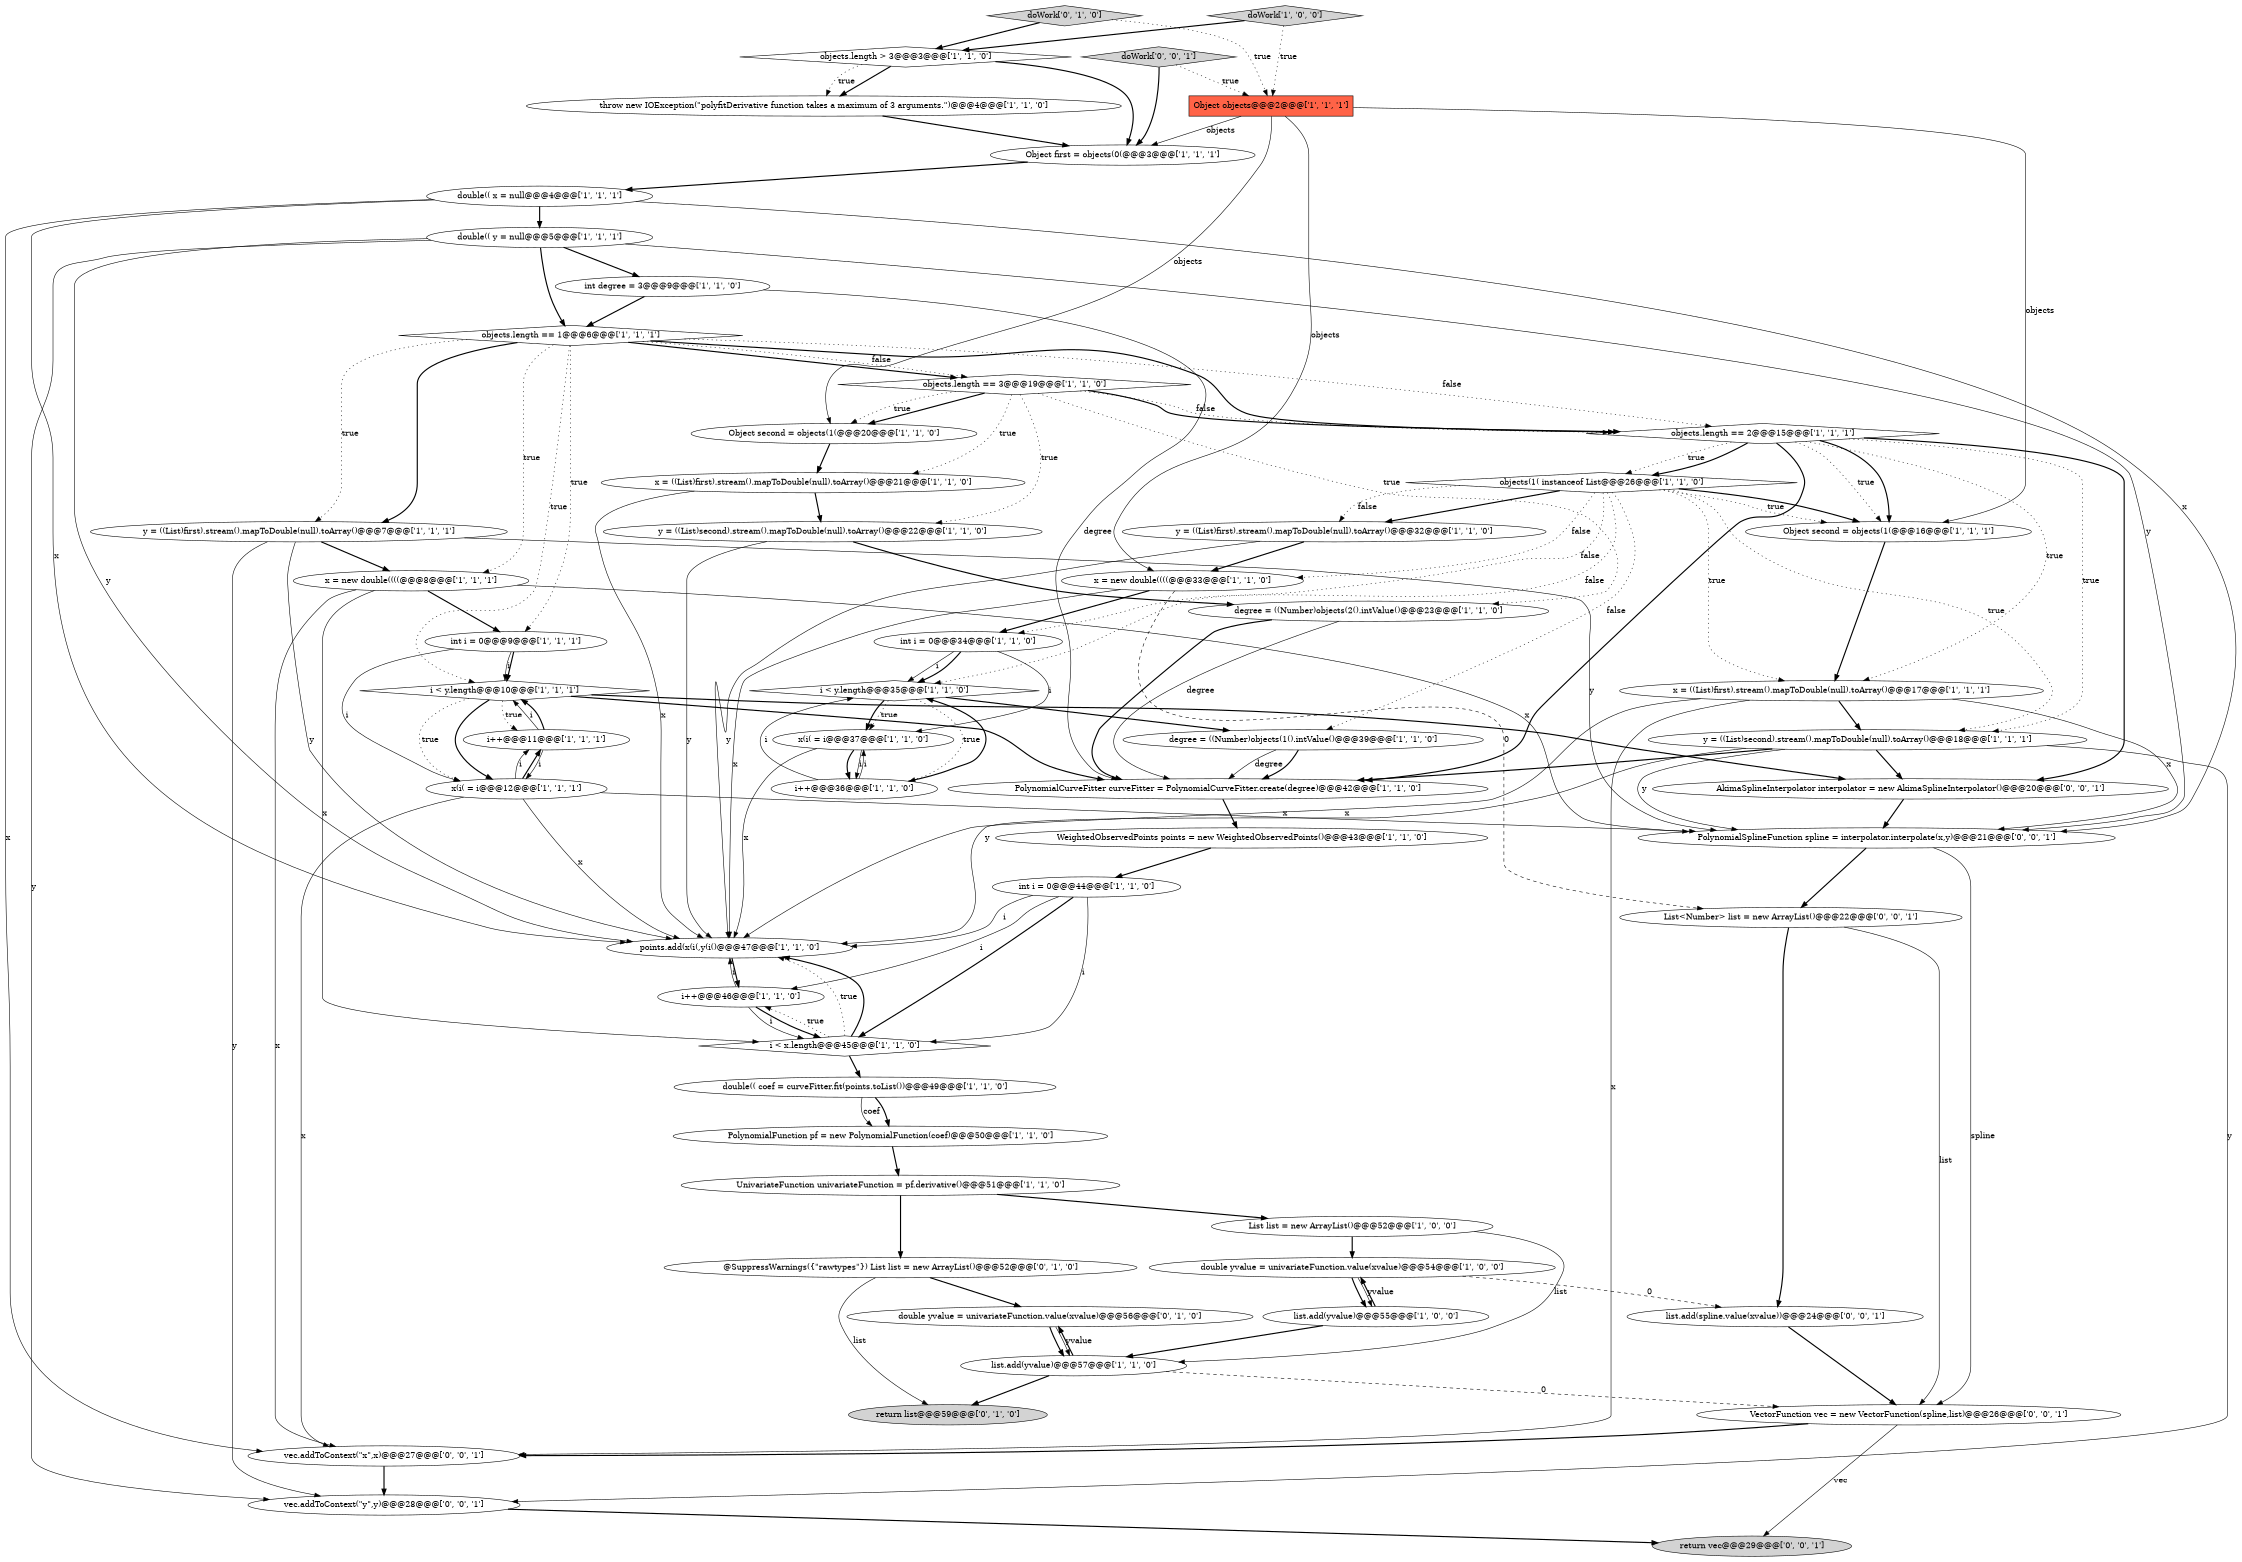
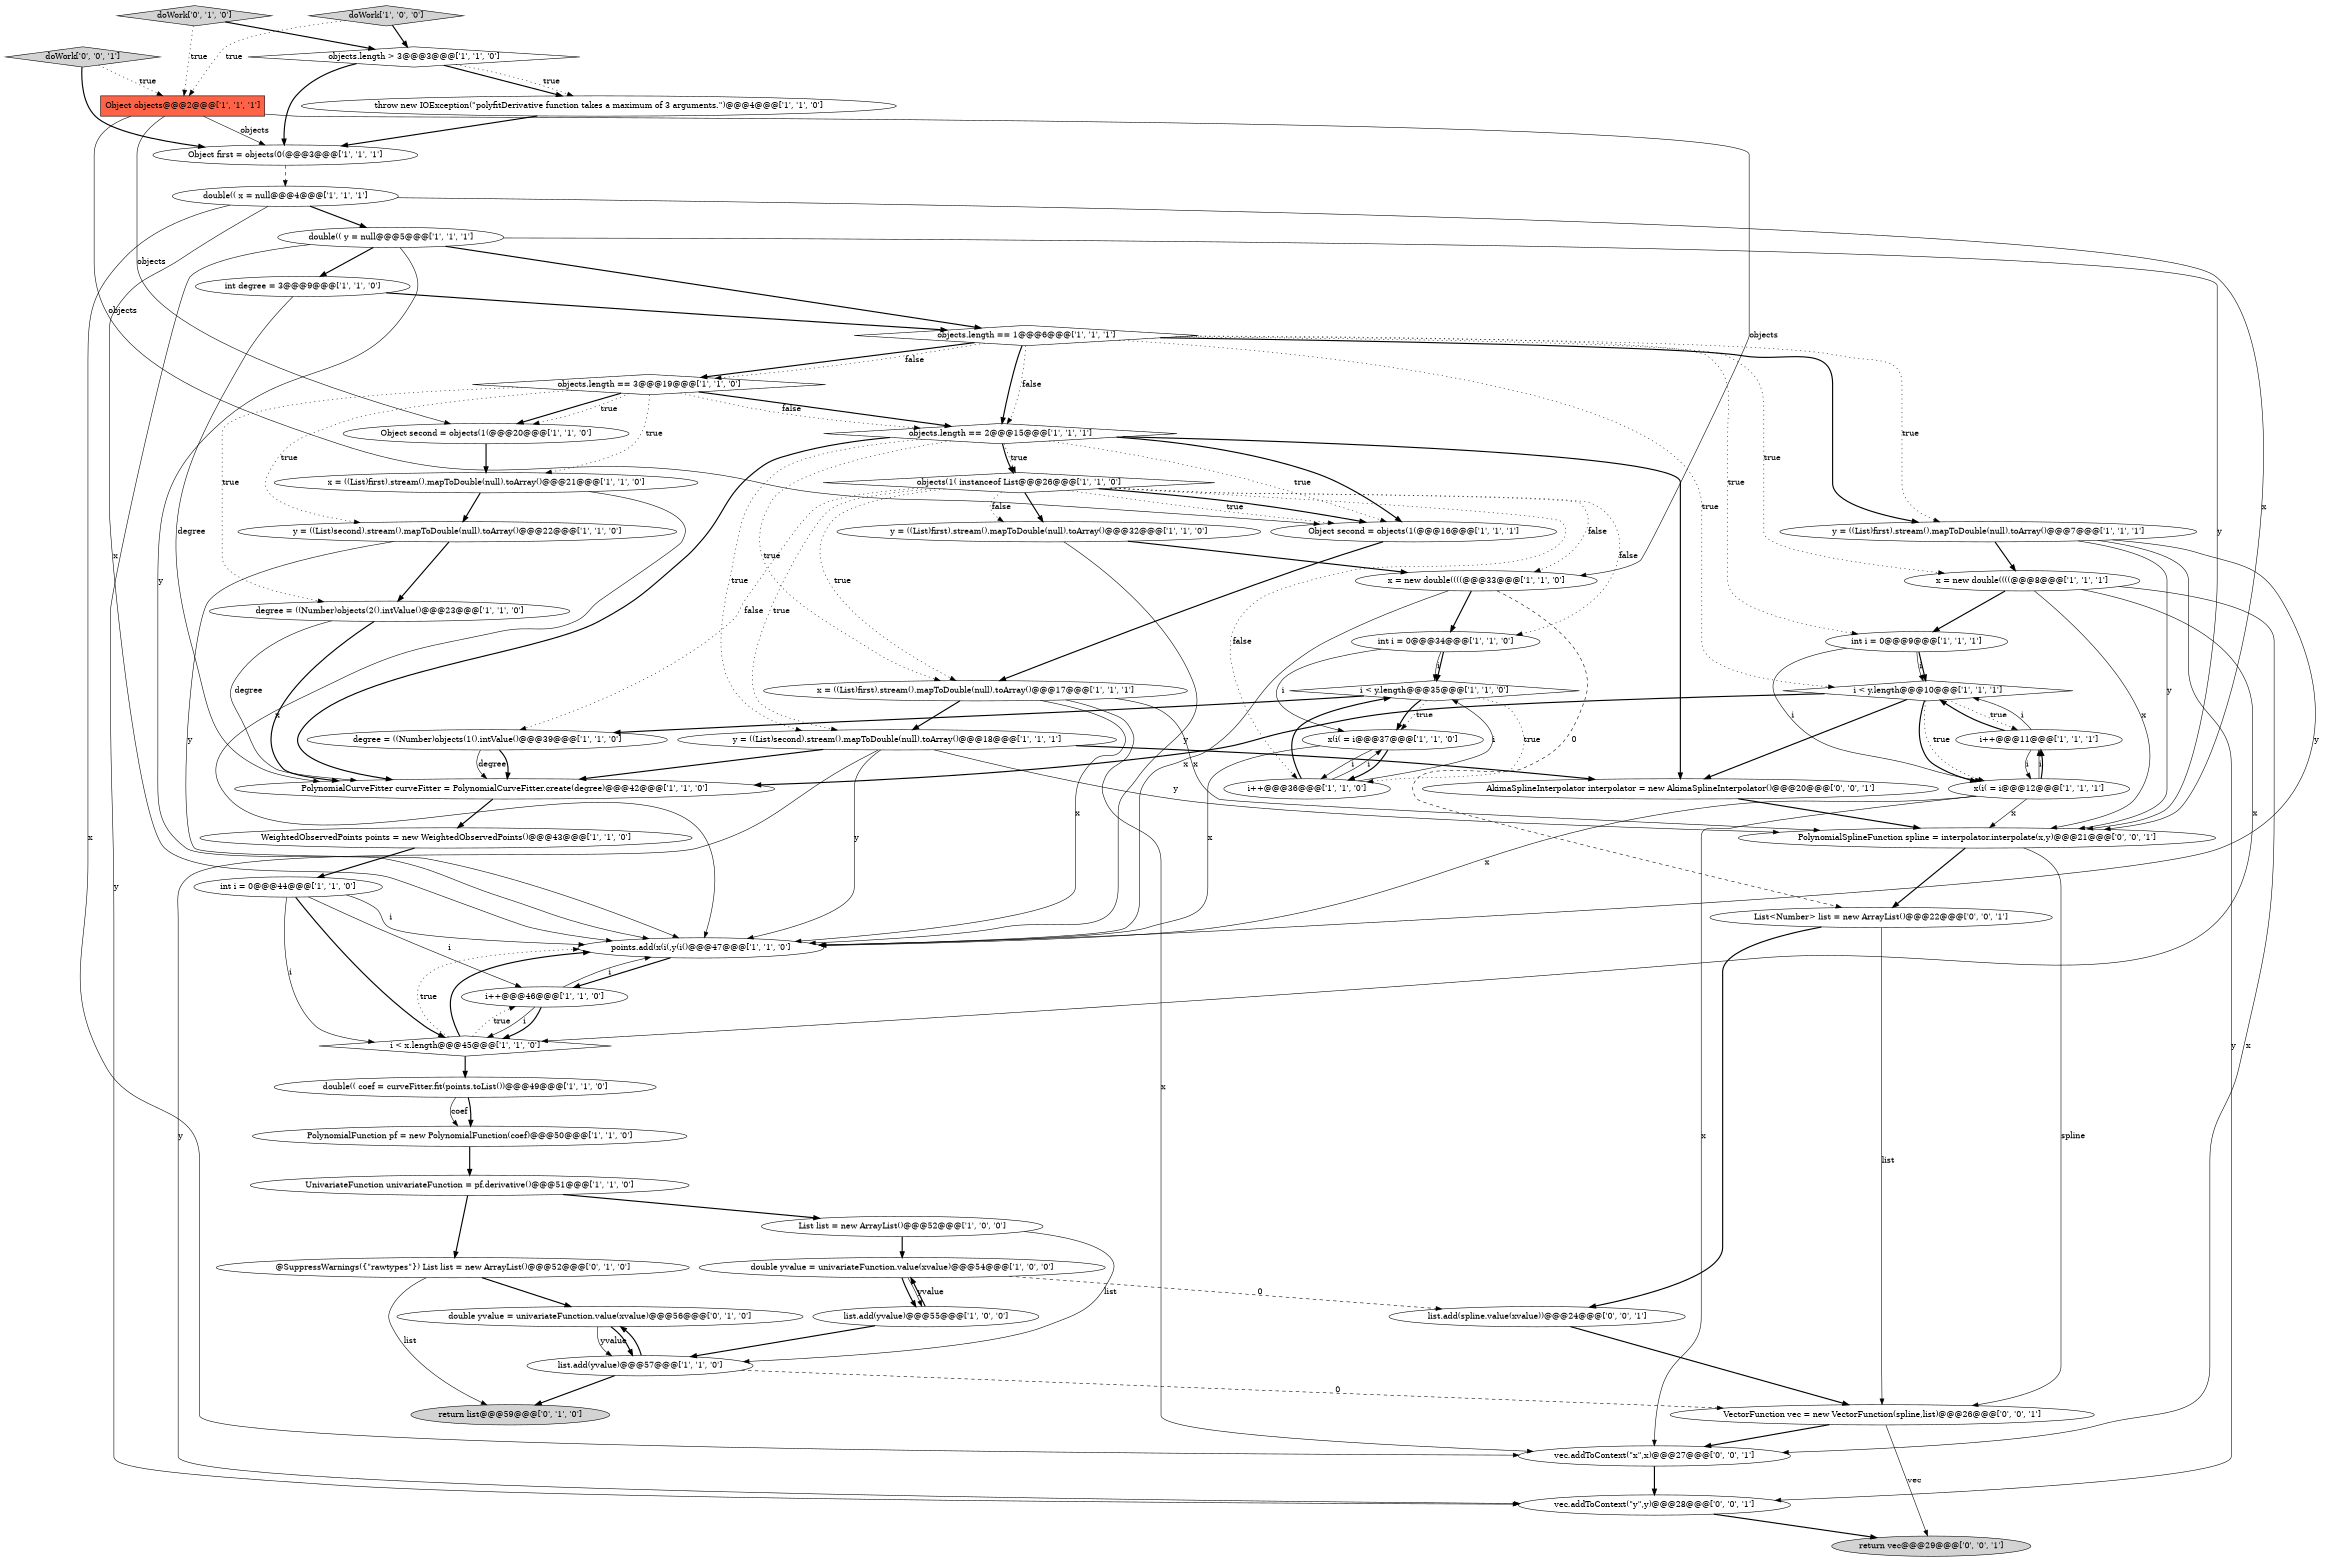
edge "Object first = objects(0(@@@3@@@['1', '1', '1']" -> "double(( x = null@@@4@@@['1', '1', '1']": style bold -> dashed
edge "objects(1( instanceof List@@@26@@@['1', '1', '0']" -> "i < y.length@@@35@@@['1', '1', '0']": now "objects(1( instanceof List@@@26@@@['1', '1', '0']" -> "i++@@@36@@@['1', '1', '0']"
